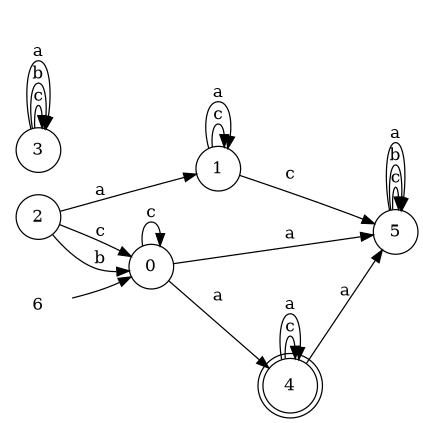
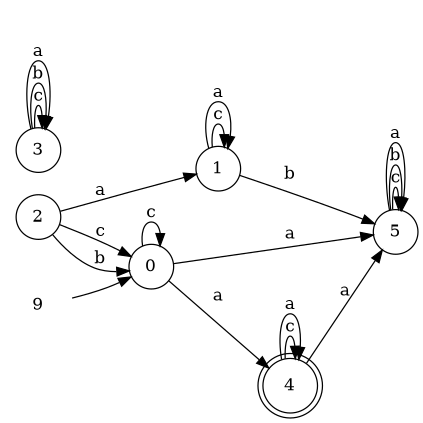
edge "1" -> "5": label "c" -> "b"
node "6": label "6" -> "9"
